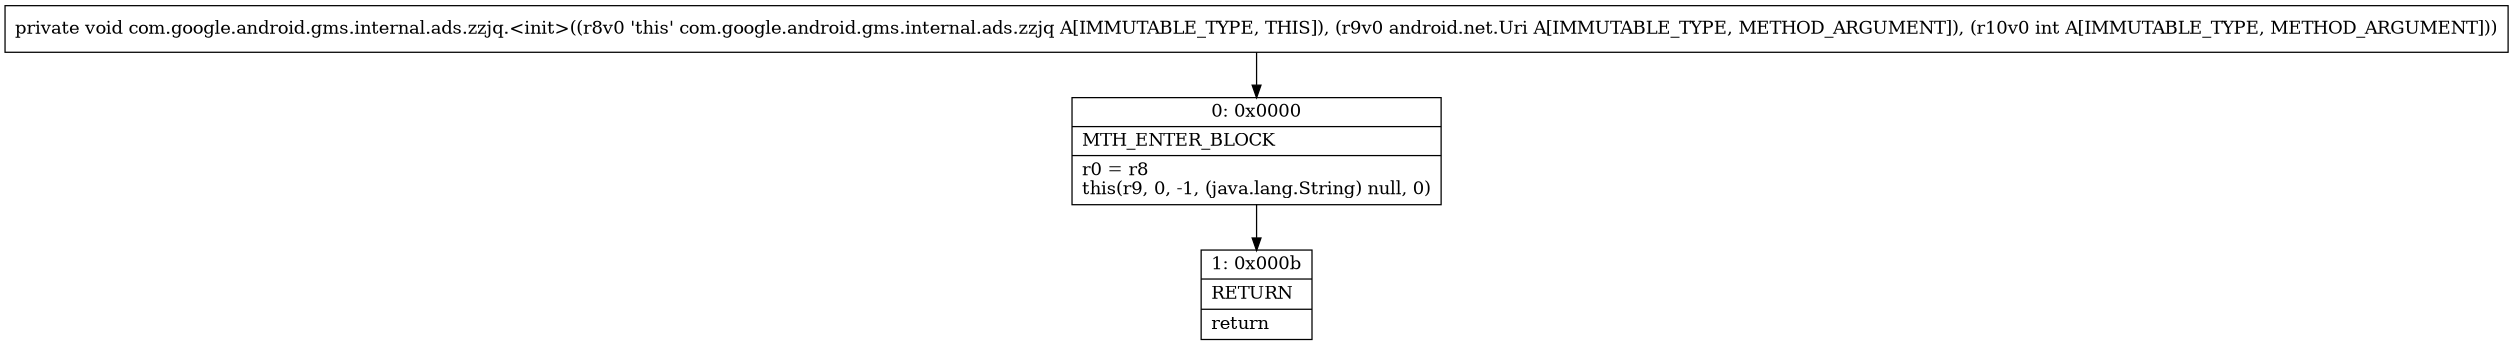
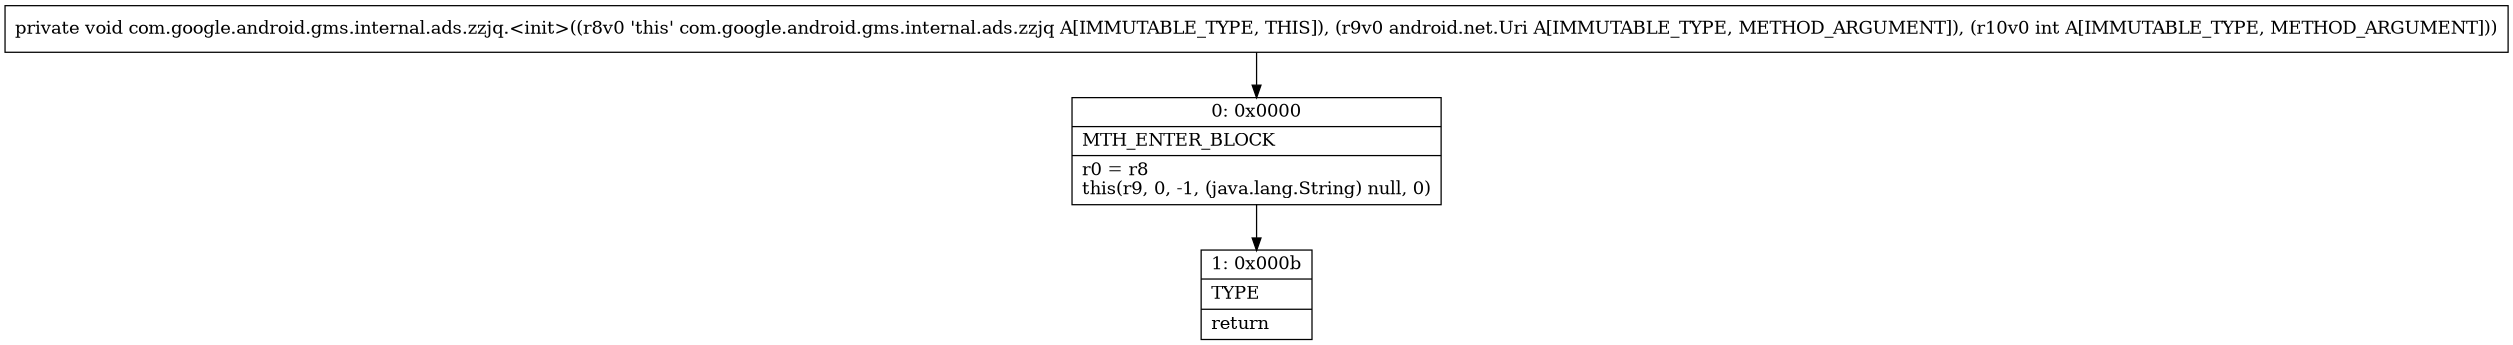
node "1: 0x000b": text "RETURN" -> "TYPE"
